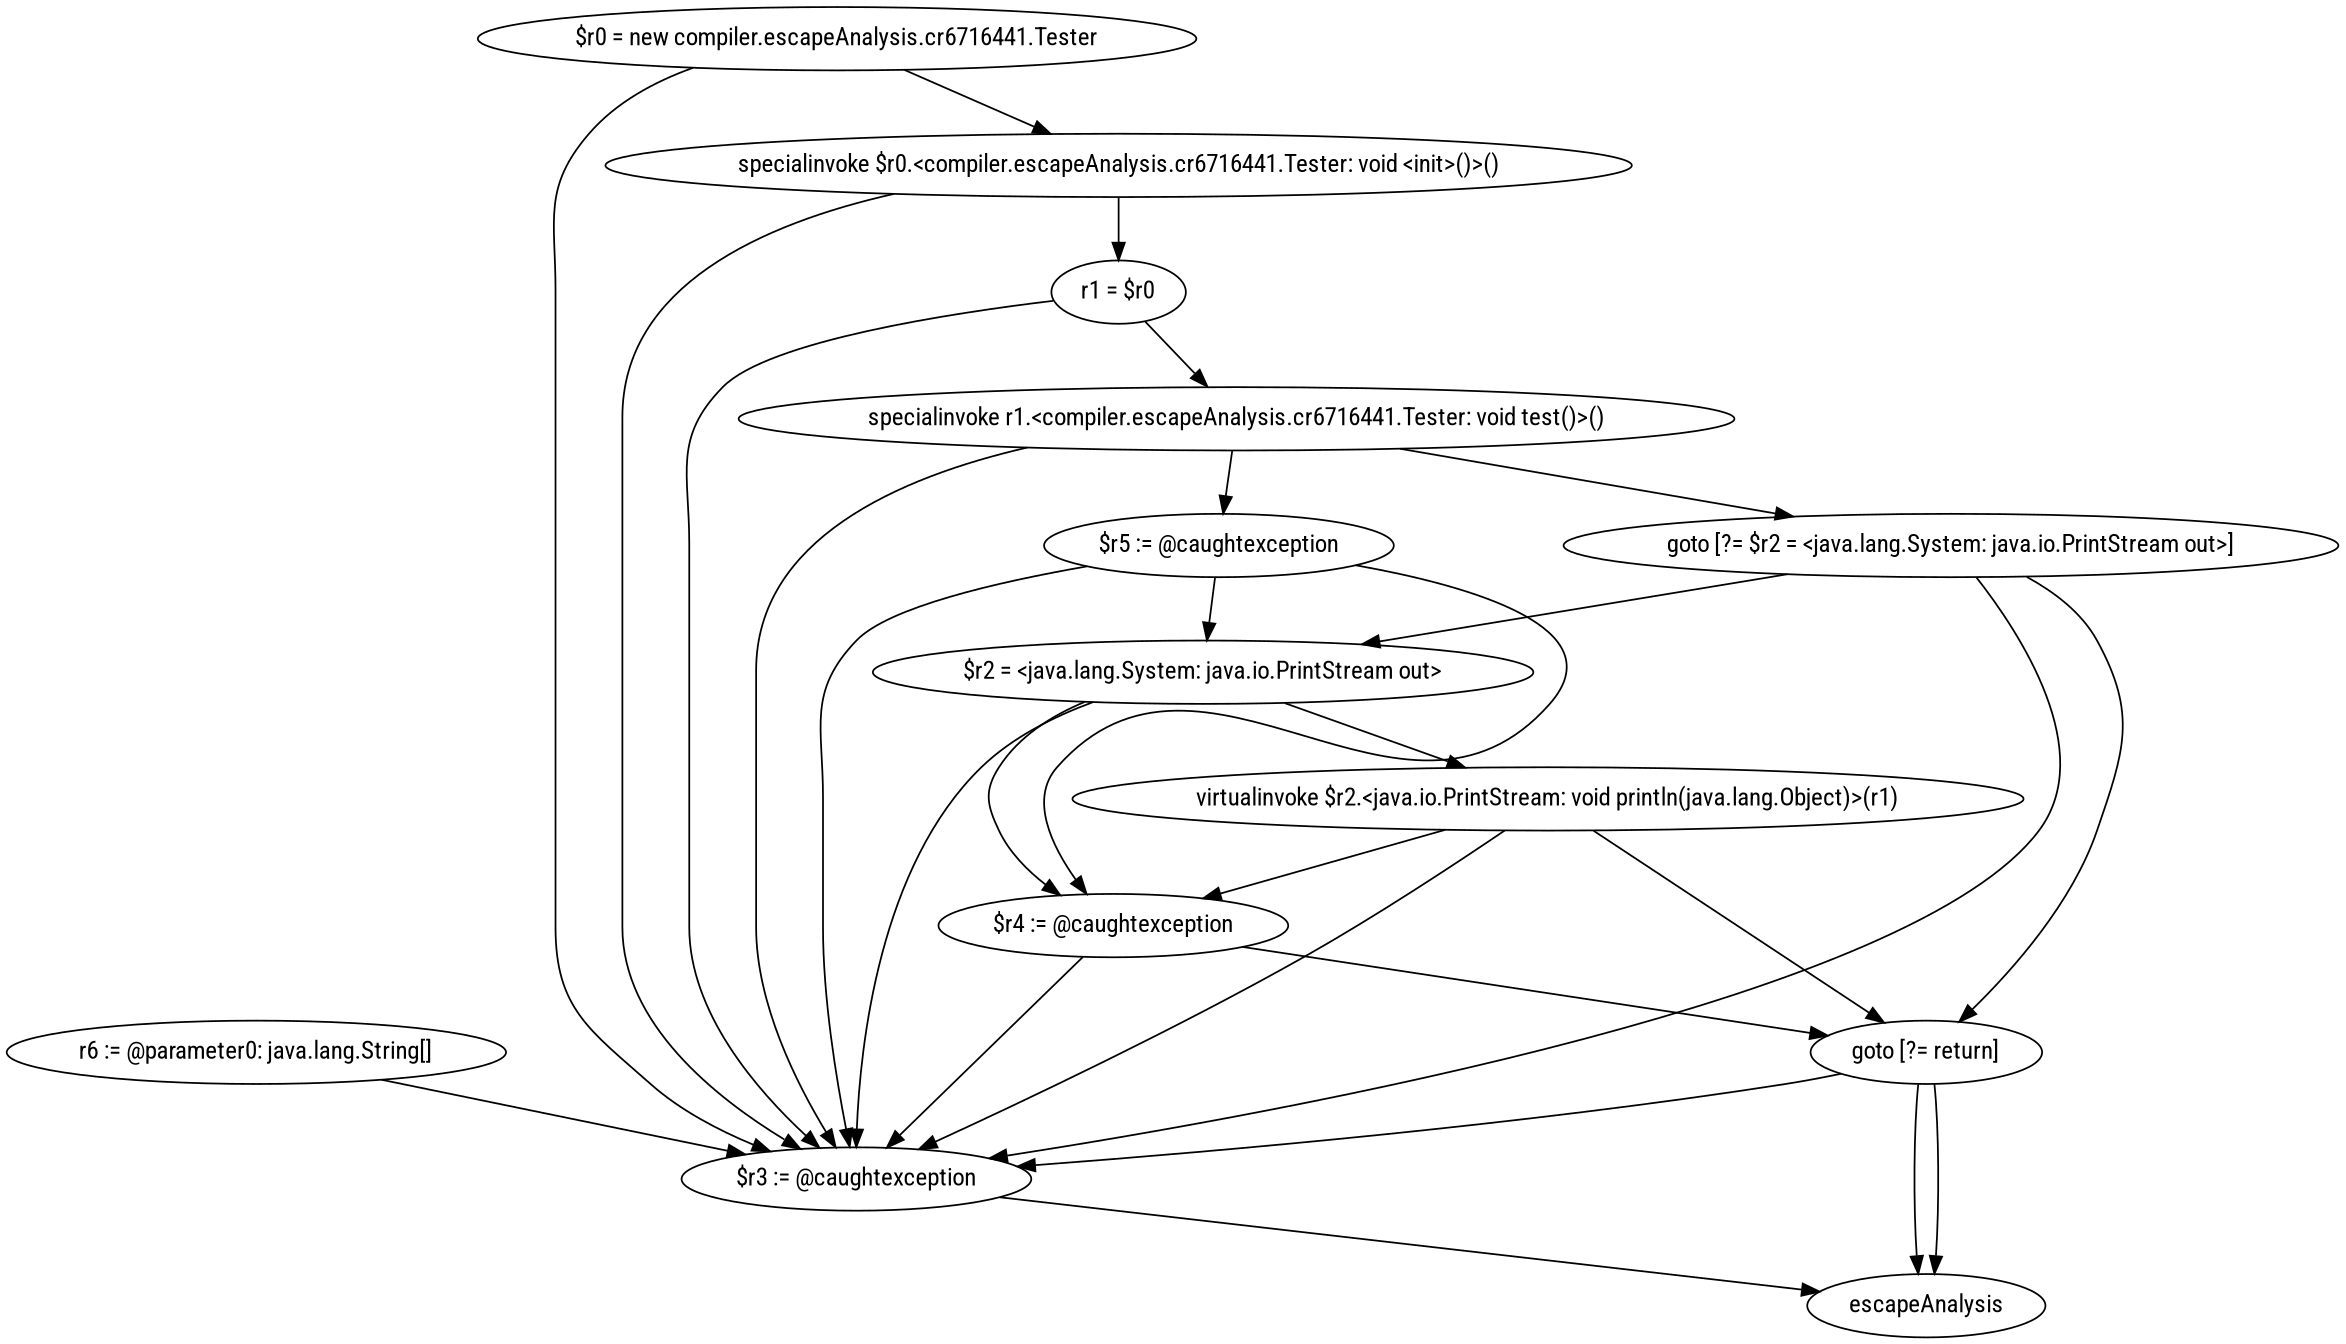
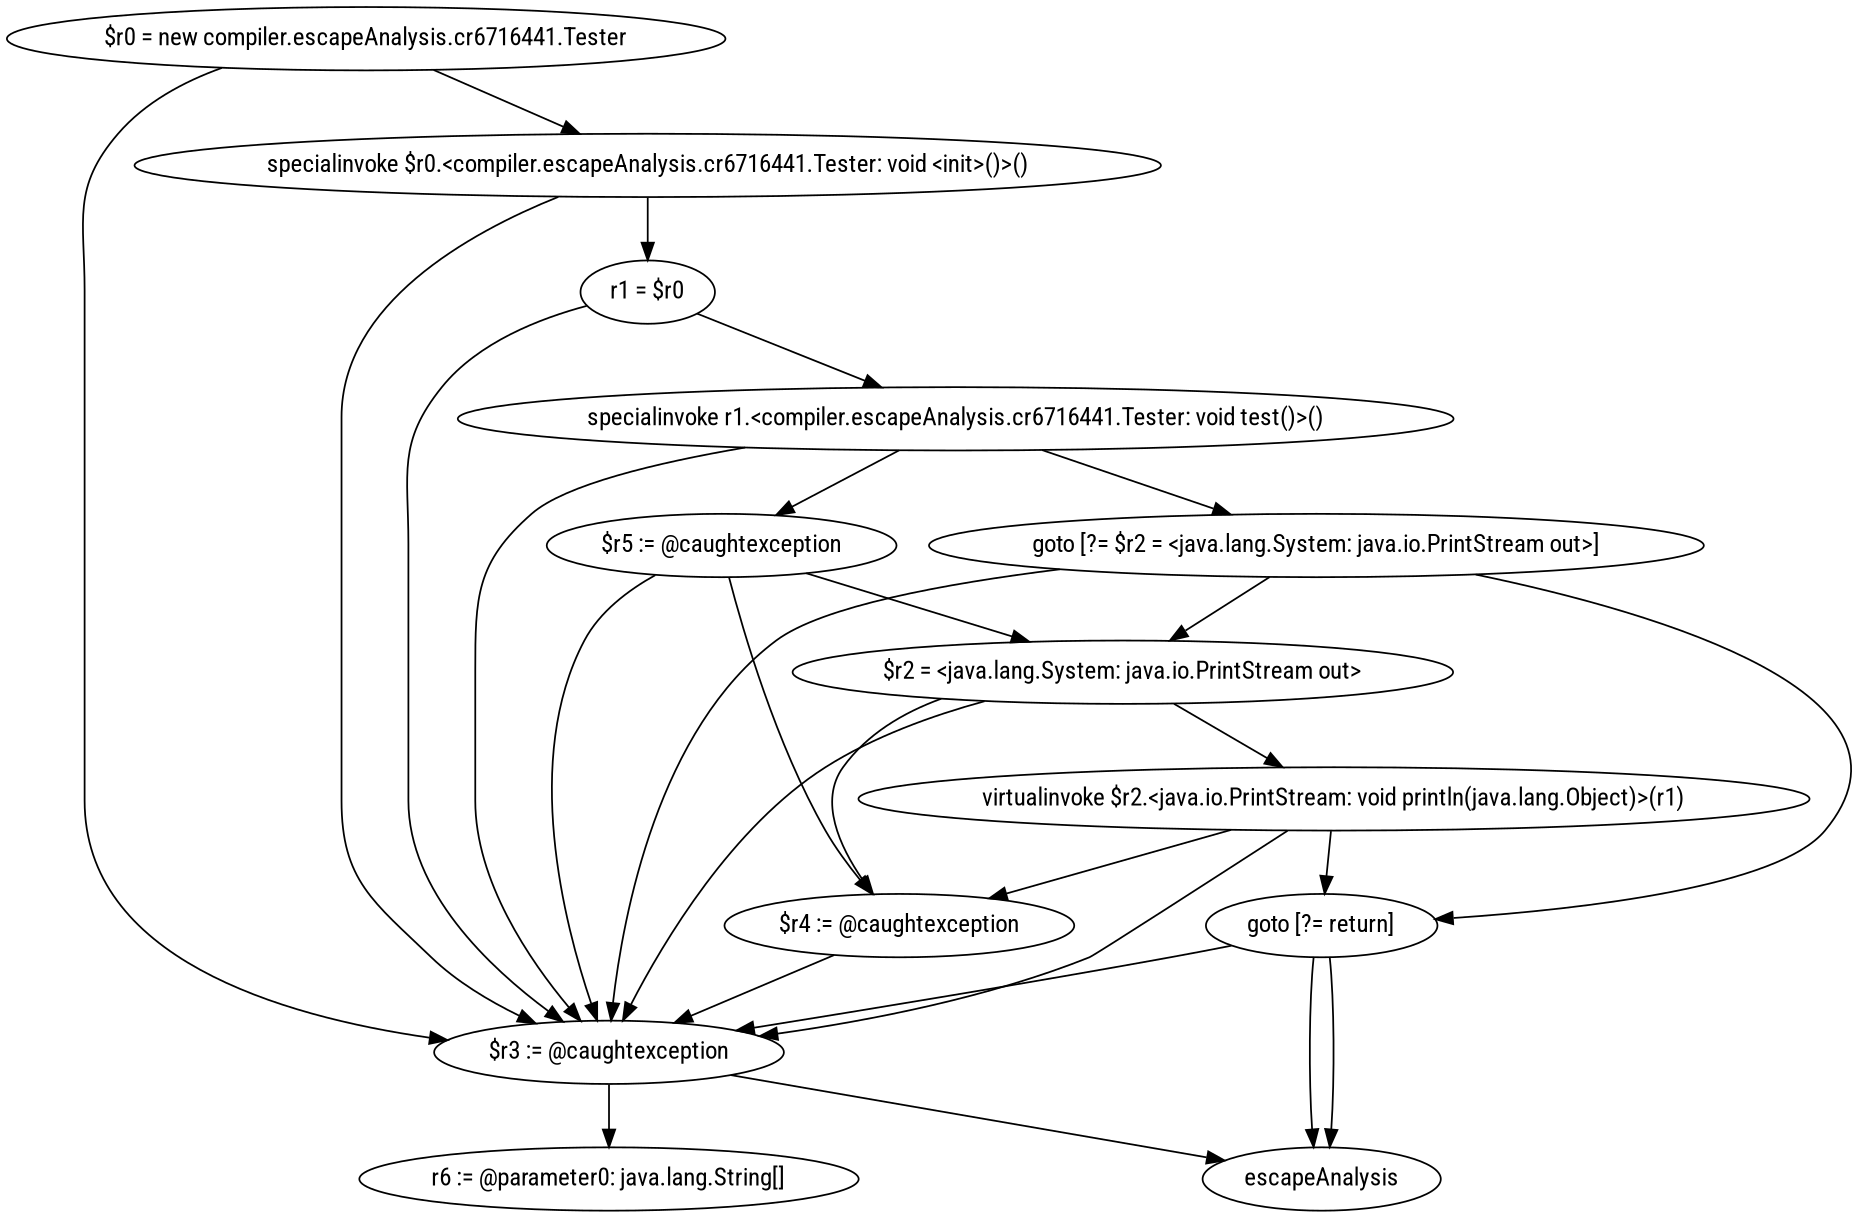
edge "$r4 := @caughtexception" -> "goto [?= return]": removed
edge "r6 := @parameter0: java.lang.String[]" -> "$r3 := @caughtexception": reversed
